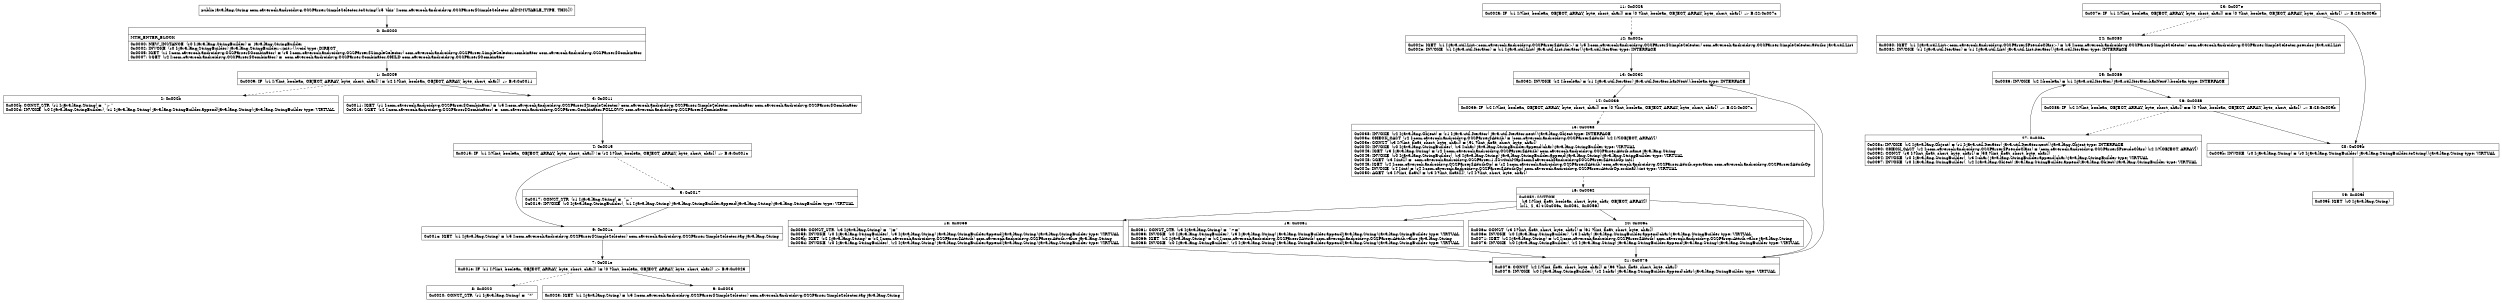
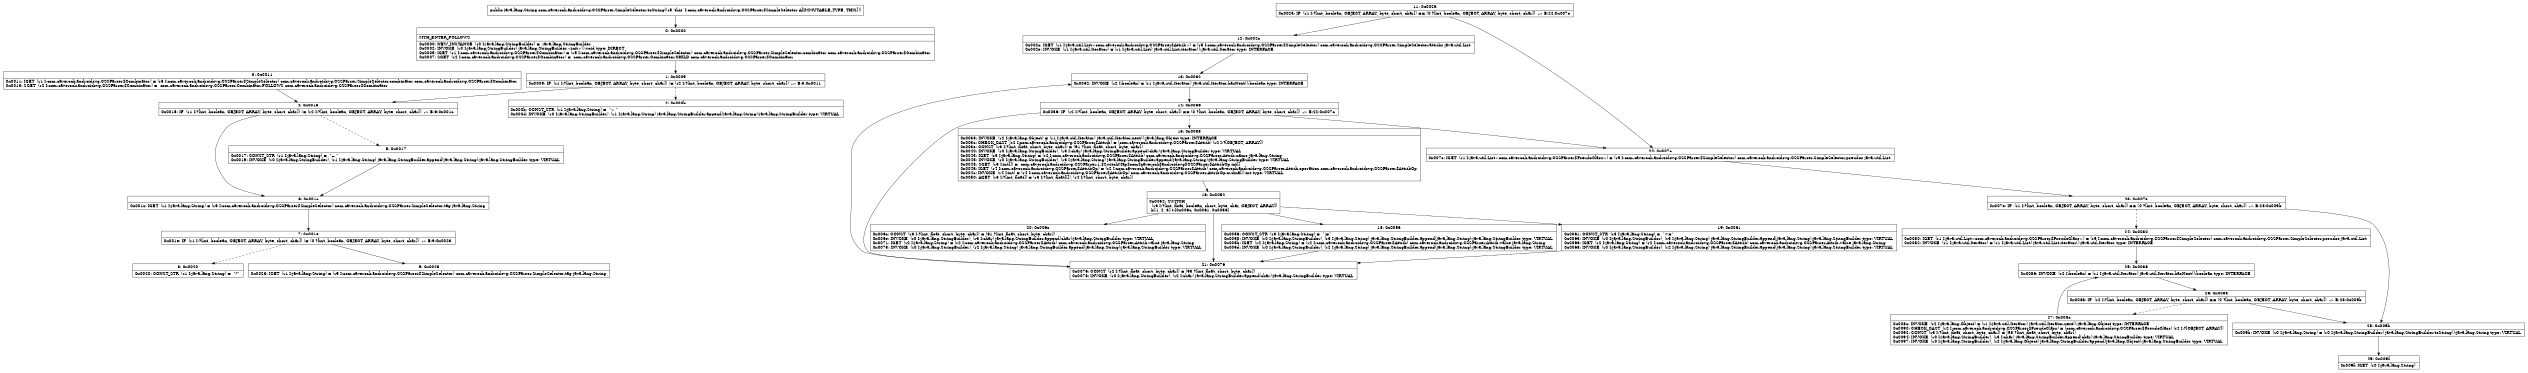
edge "11: 0x002a" -> "12: 0x002c": style dashed -> solid
node "0: 0x0000": text "MTH_ENTER_BLOCK" -> "MTH_ENTER_FOLLOWS"
edge "1: 0x0009" -> "3: 0x0011": now "1: 0x0009" -> "4: 0x0015"
node "22: 0x007c": added
edge "15: 0x0038" -> "16: 0x0052": style dashed -> solid
edge "20: 0x006c" -> "21: 0x0076": now "14: 0x0036" -> "21: 0x0076"
